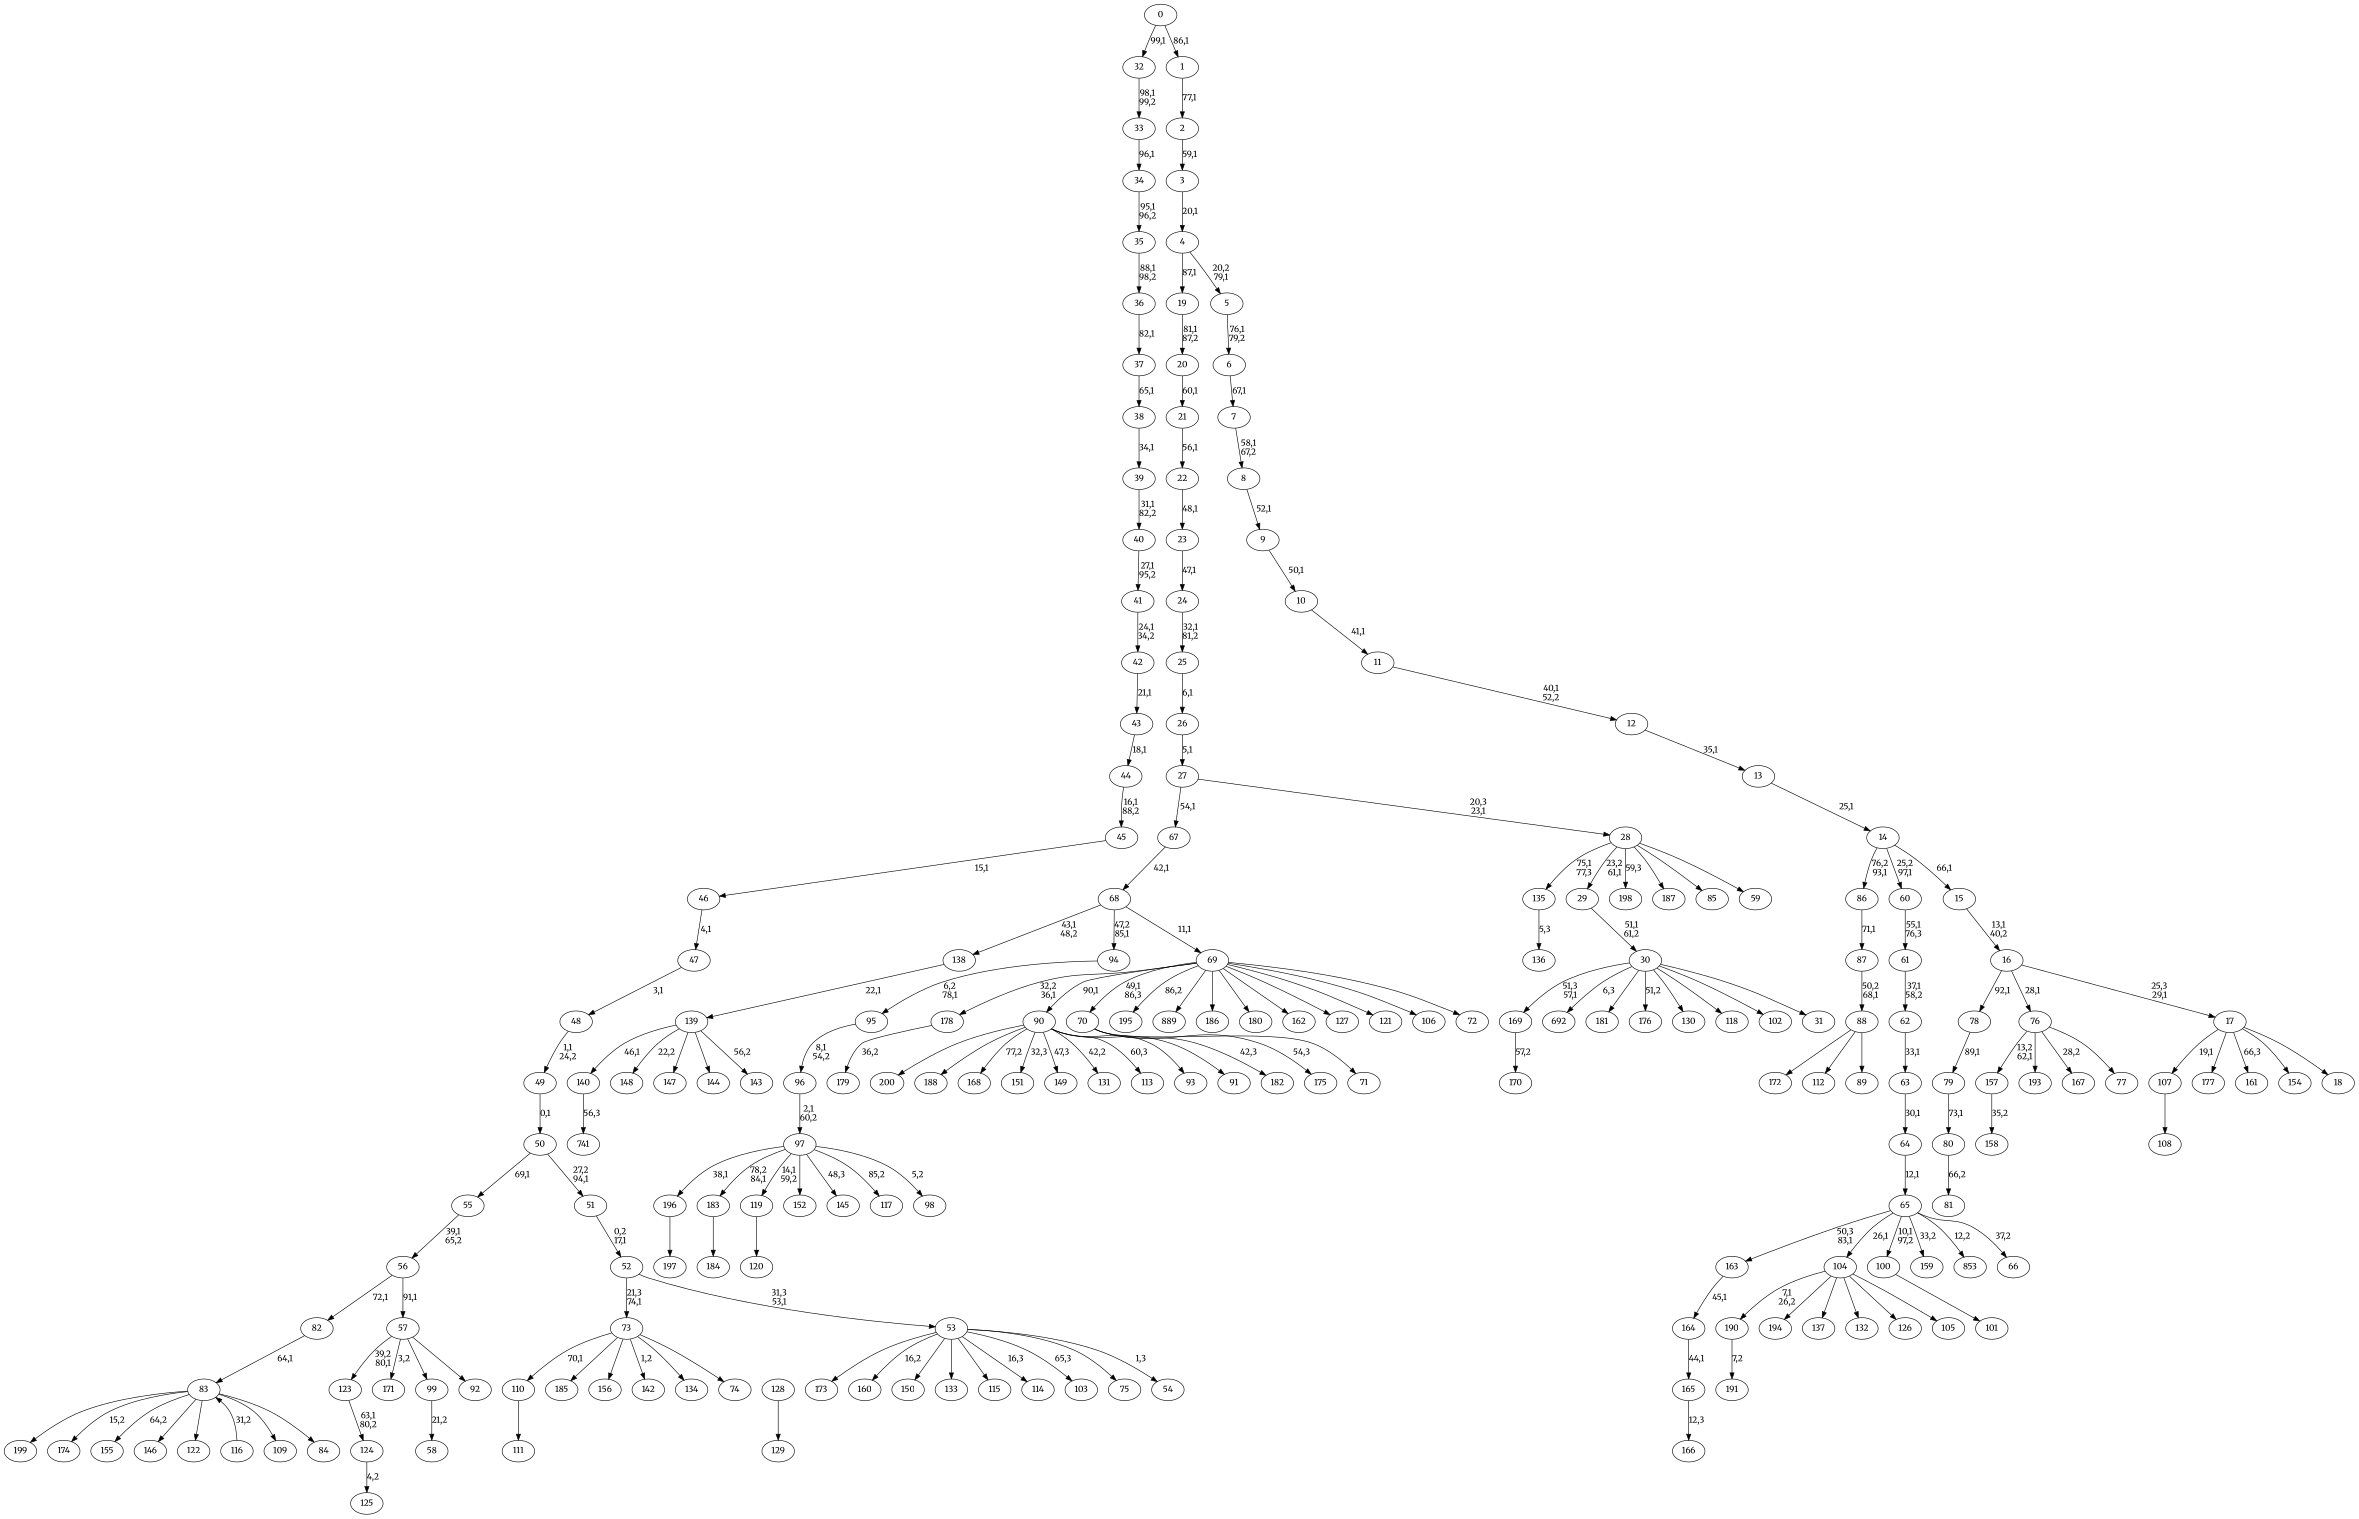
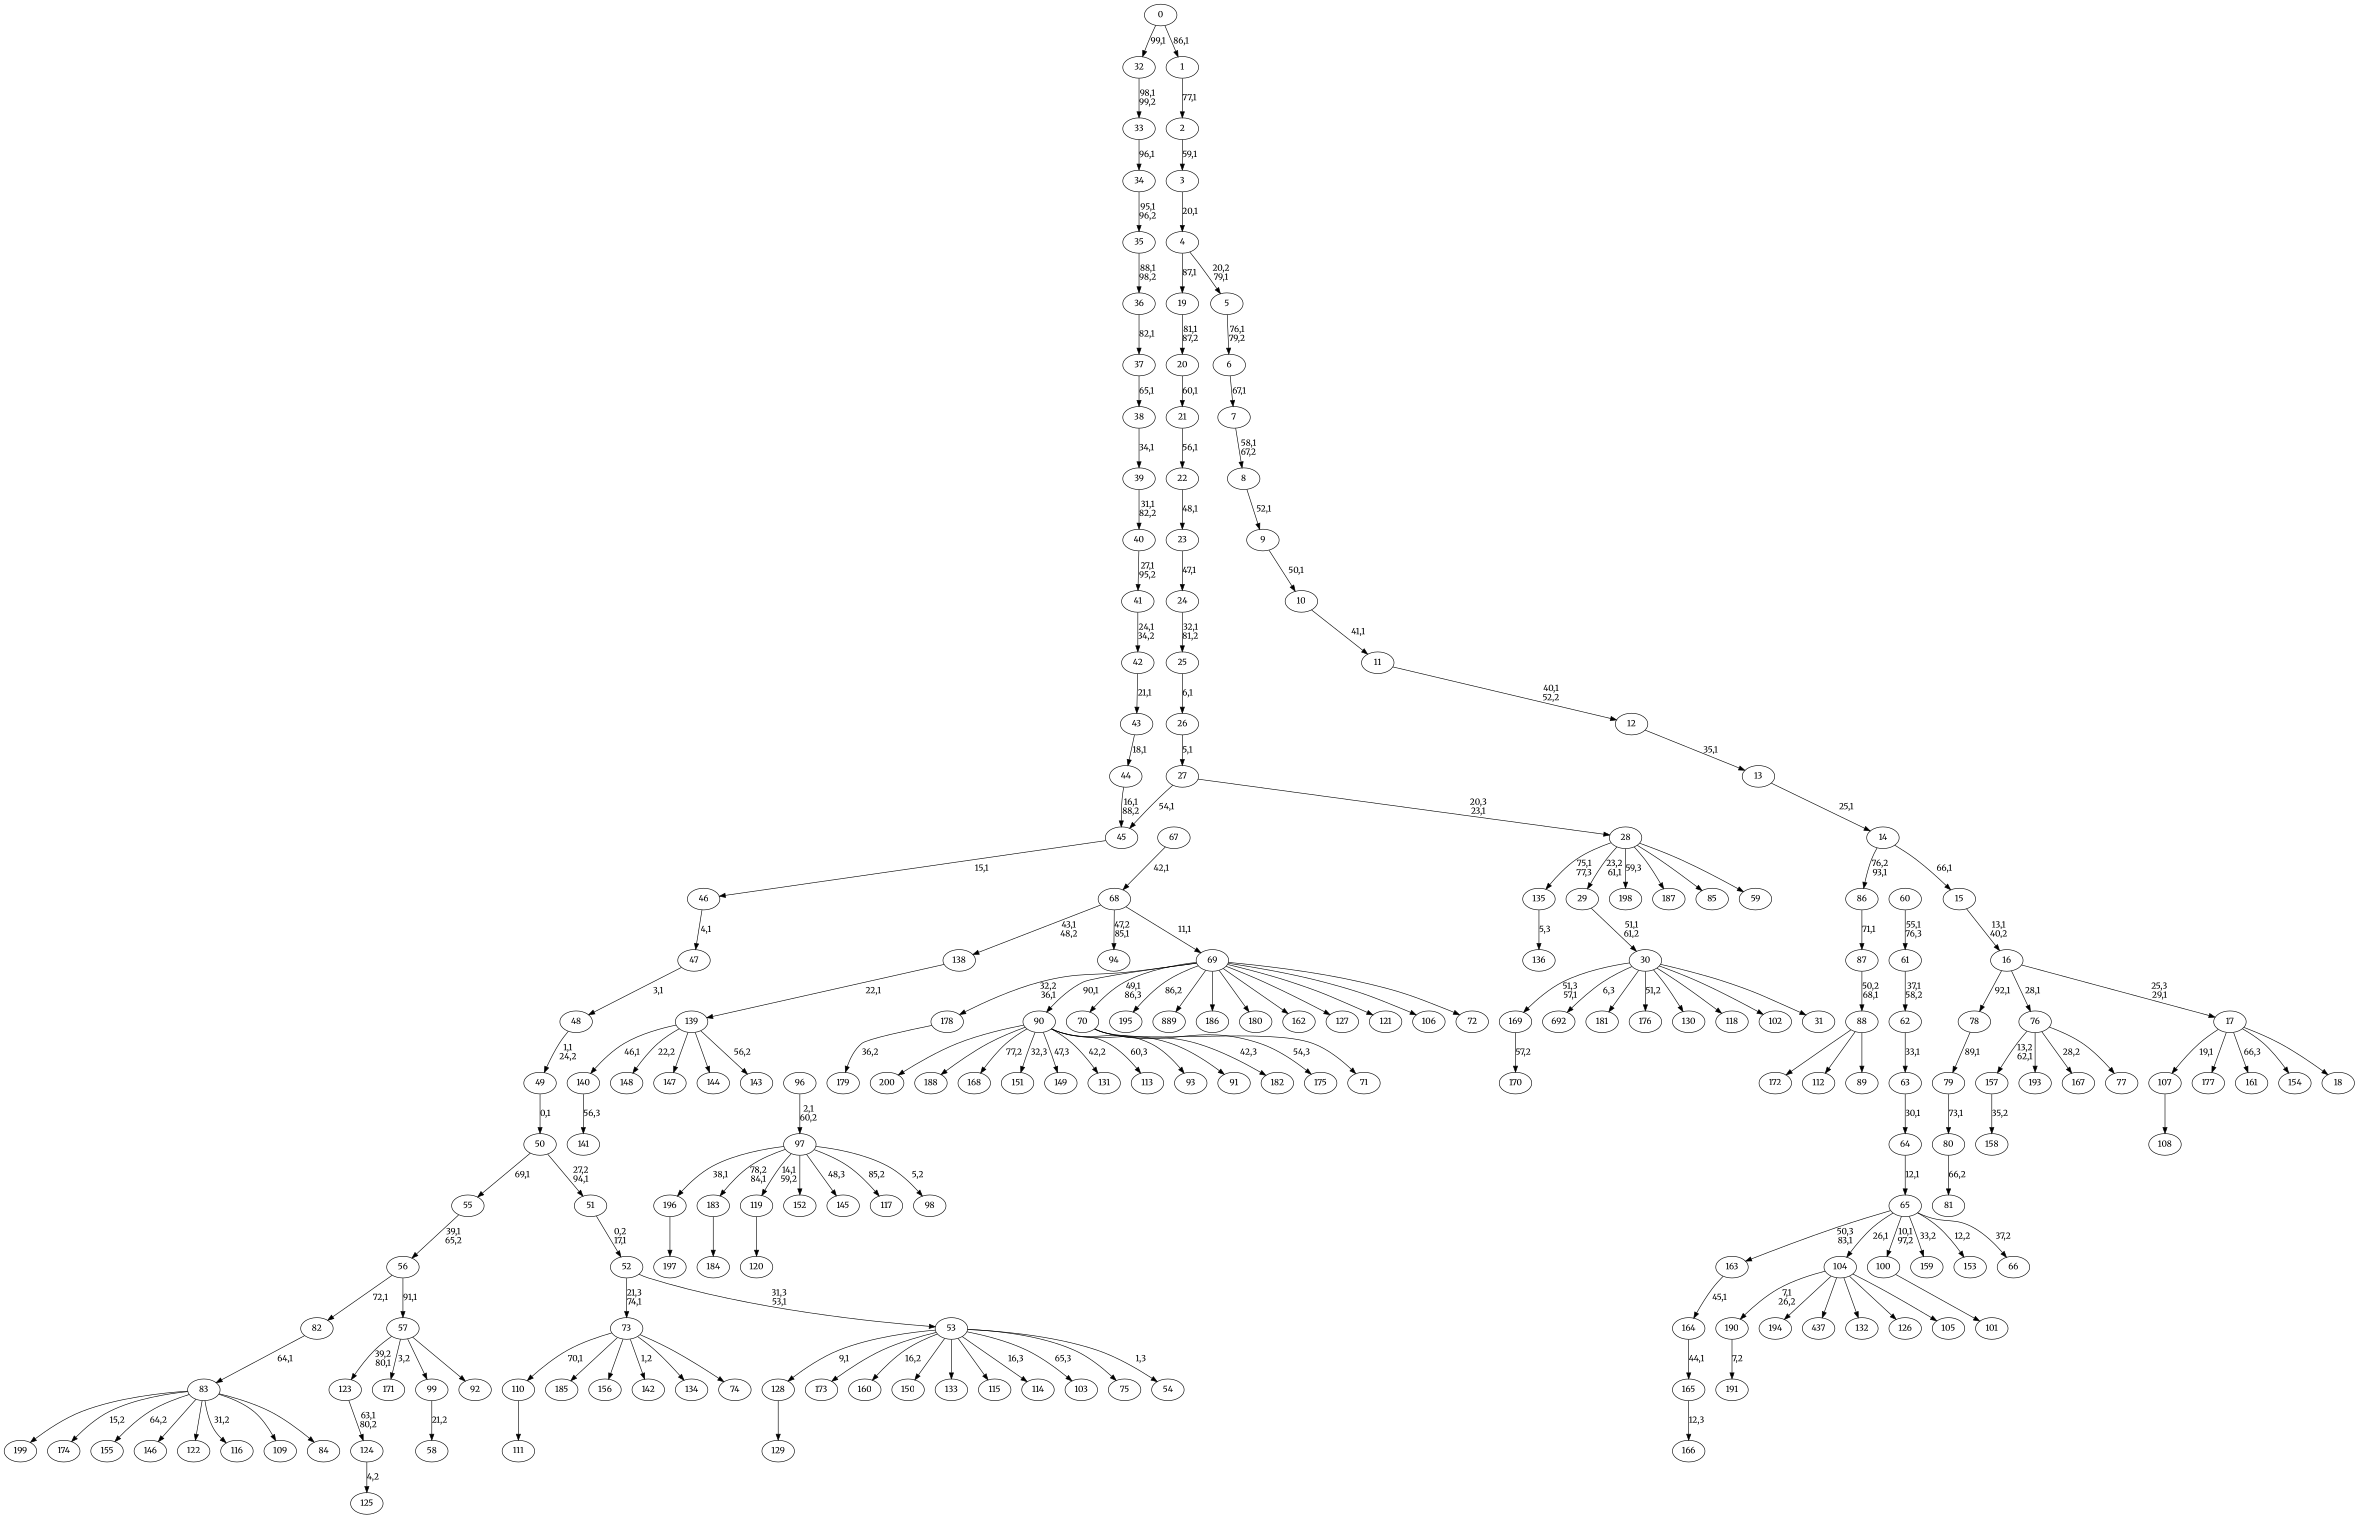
edge "27" -> "67": now "27" -> "45"
edge "14" -> "60": removed, label "25,2 97,1"
node "95": removed
node "741": label "741" -> "141"
node "853": label "853" -> "153"
node "137": label "137" -> "437"
edge "53" -> "128": added, label "9,1"
edge "116" -> "83": reversed
